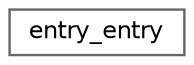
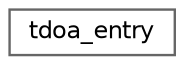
node "entry_entry": label "entry_entry" -> "tdoa_entry"
